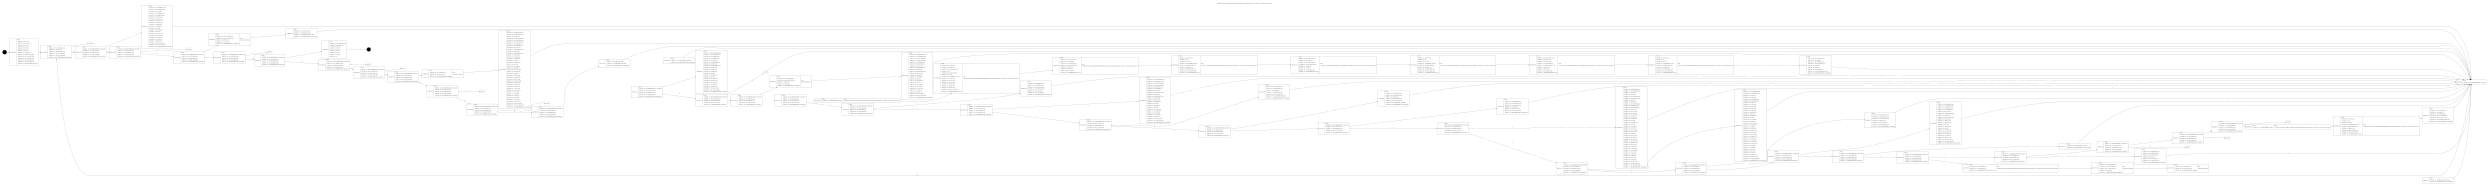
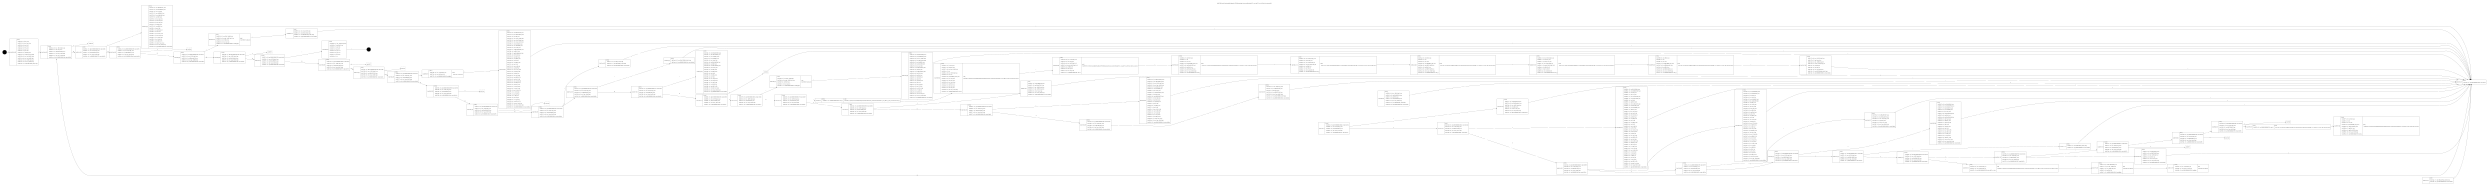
node "0x4013ce [25]": added
node "0x40199f [32]": removed
node "0x401496 [25]": removed
